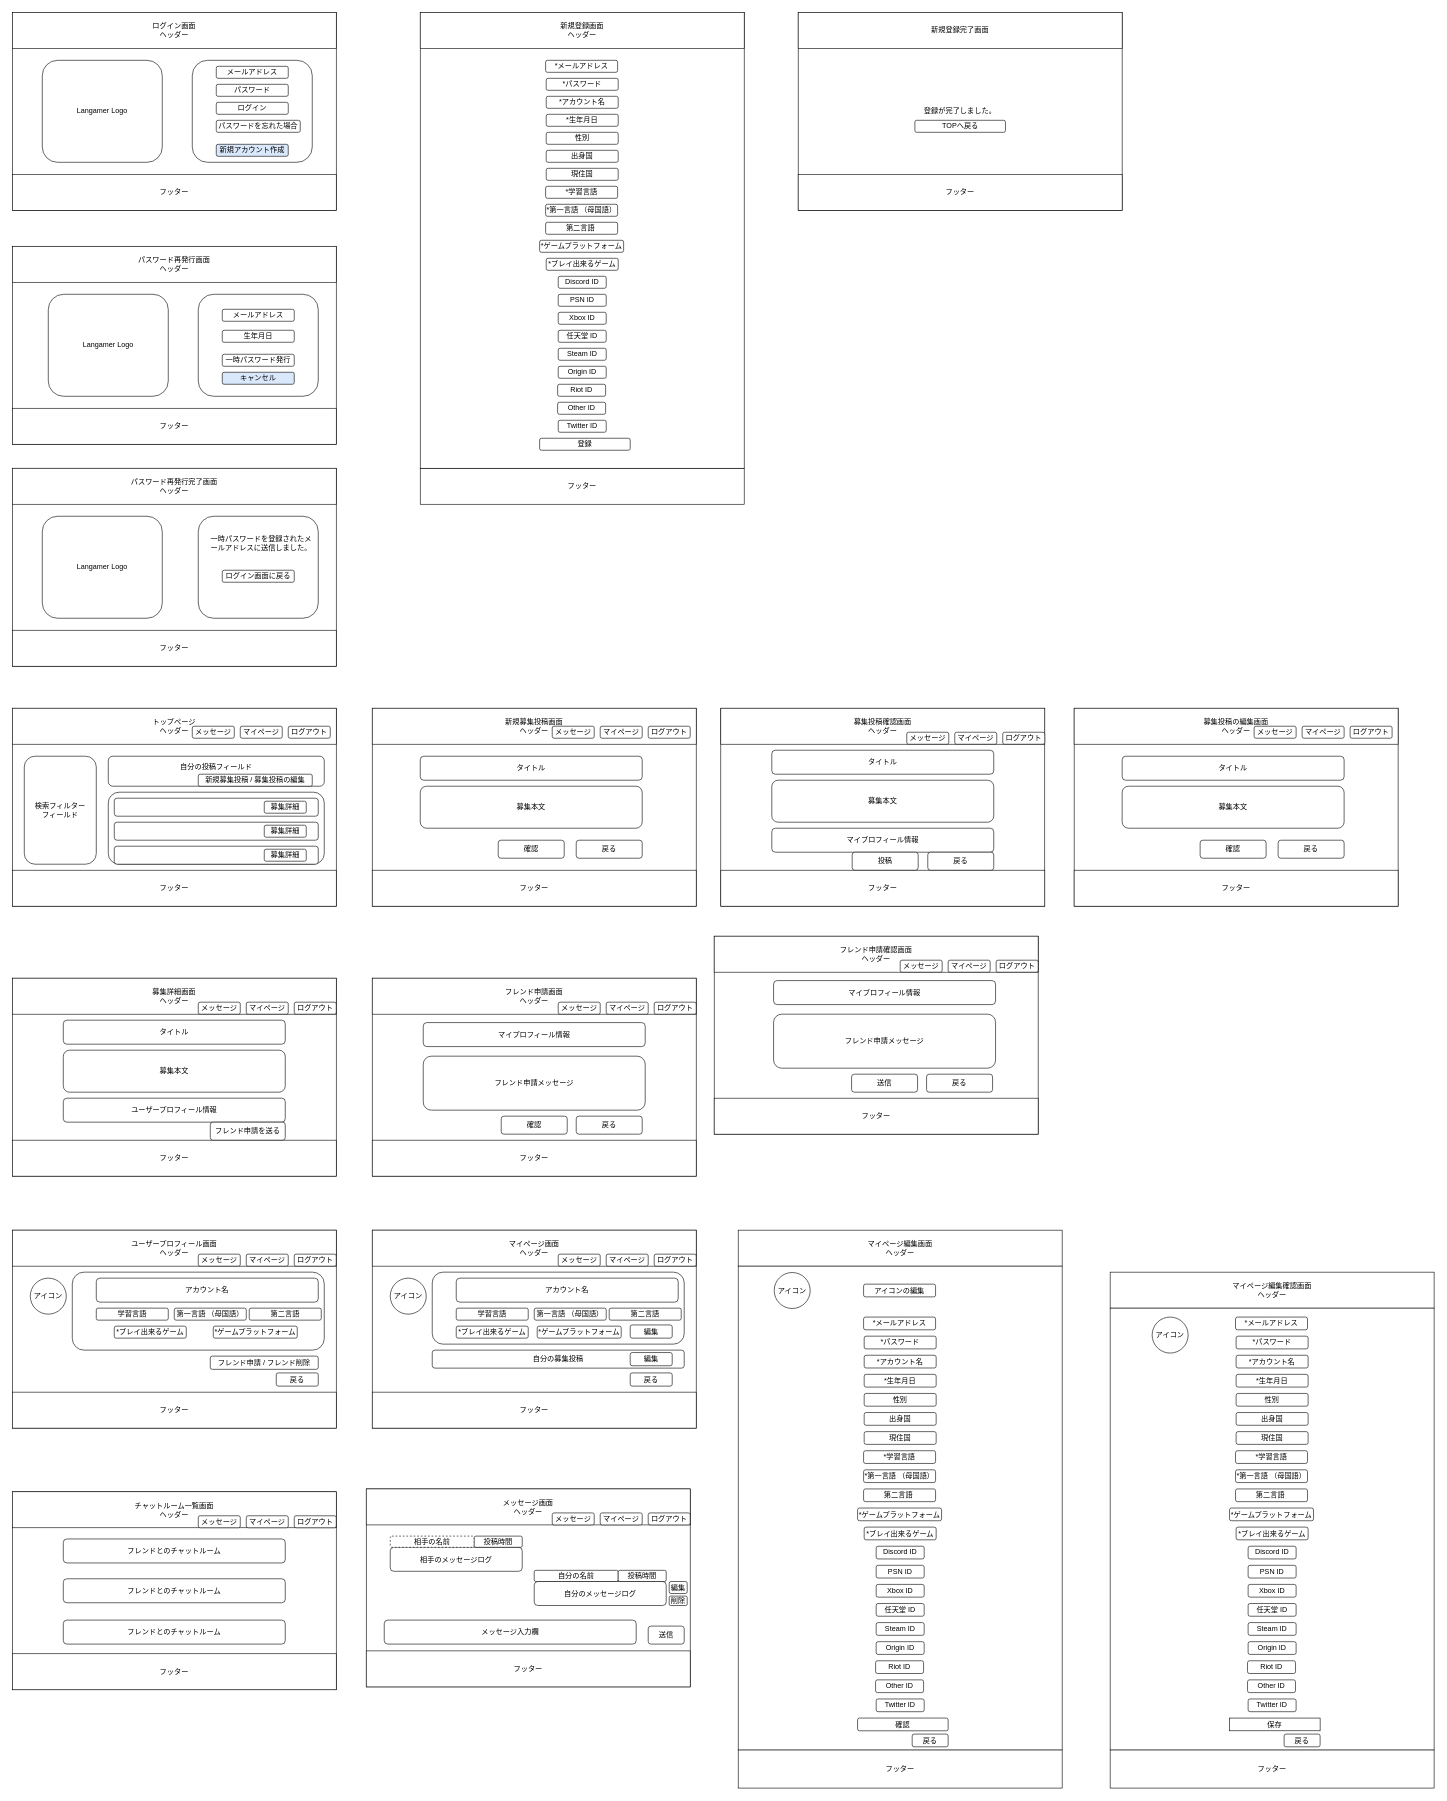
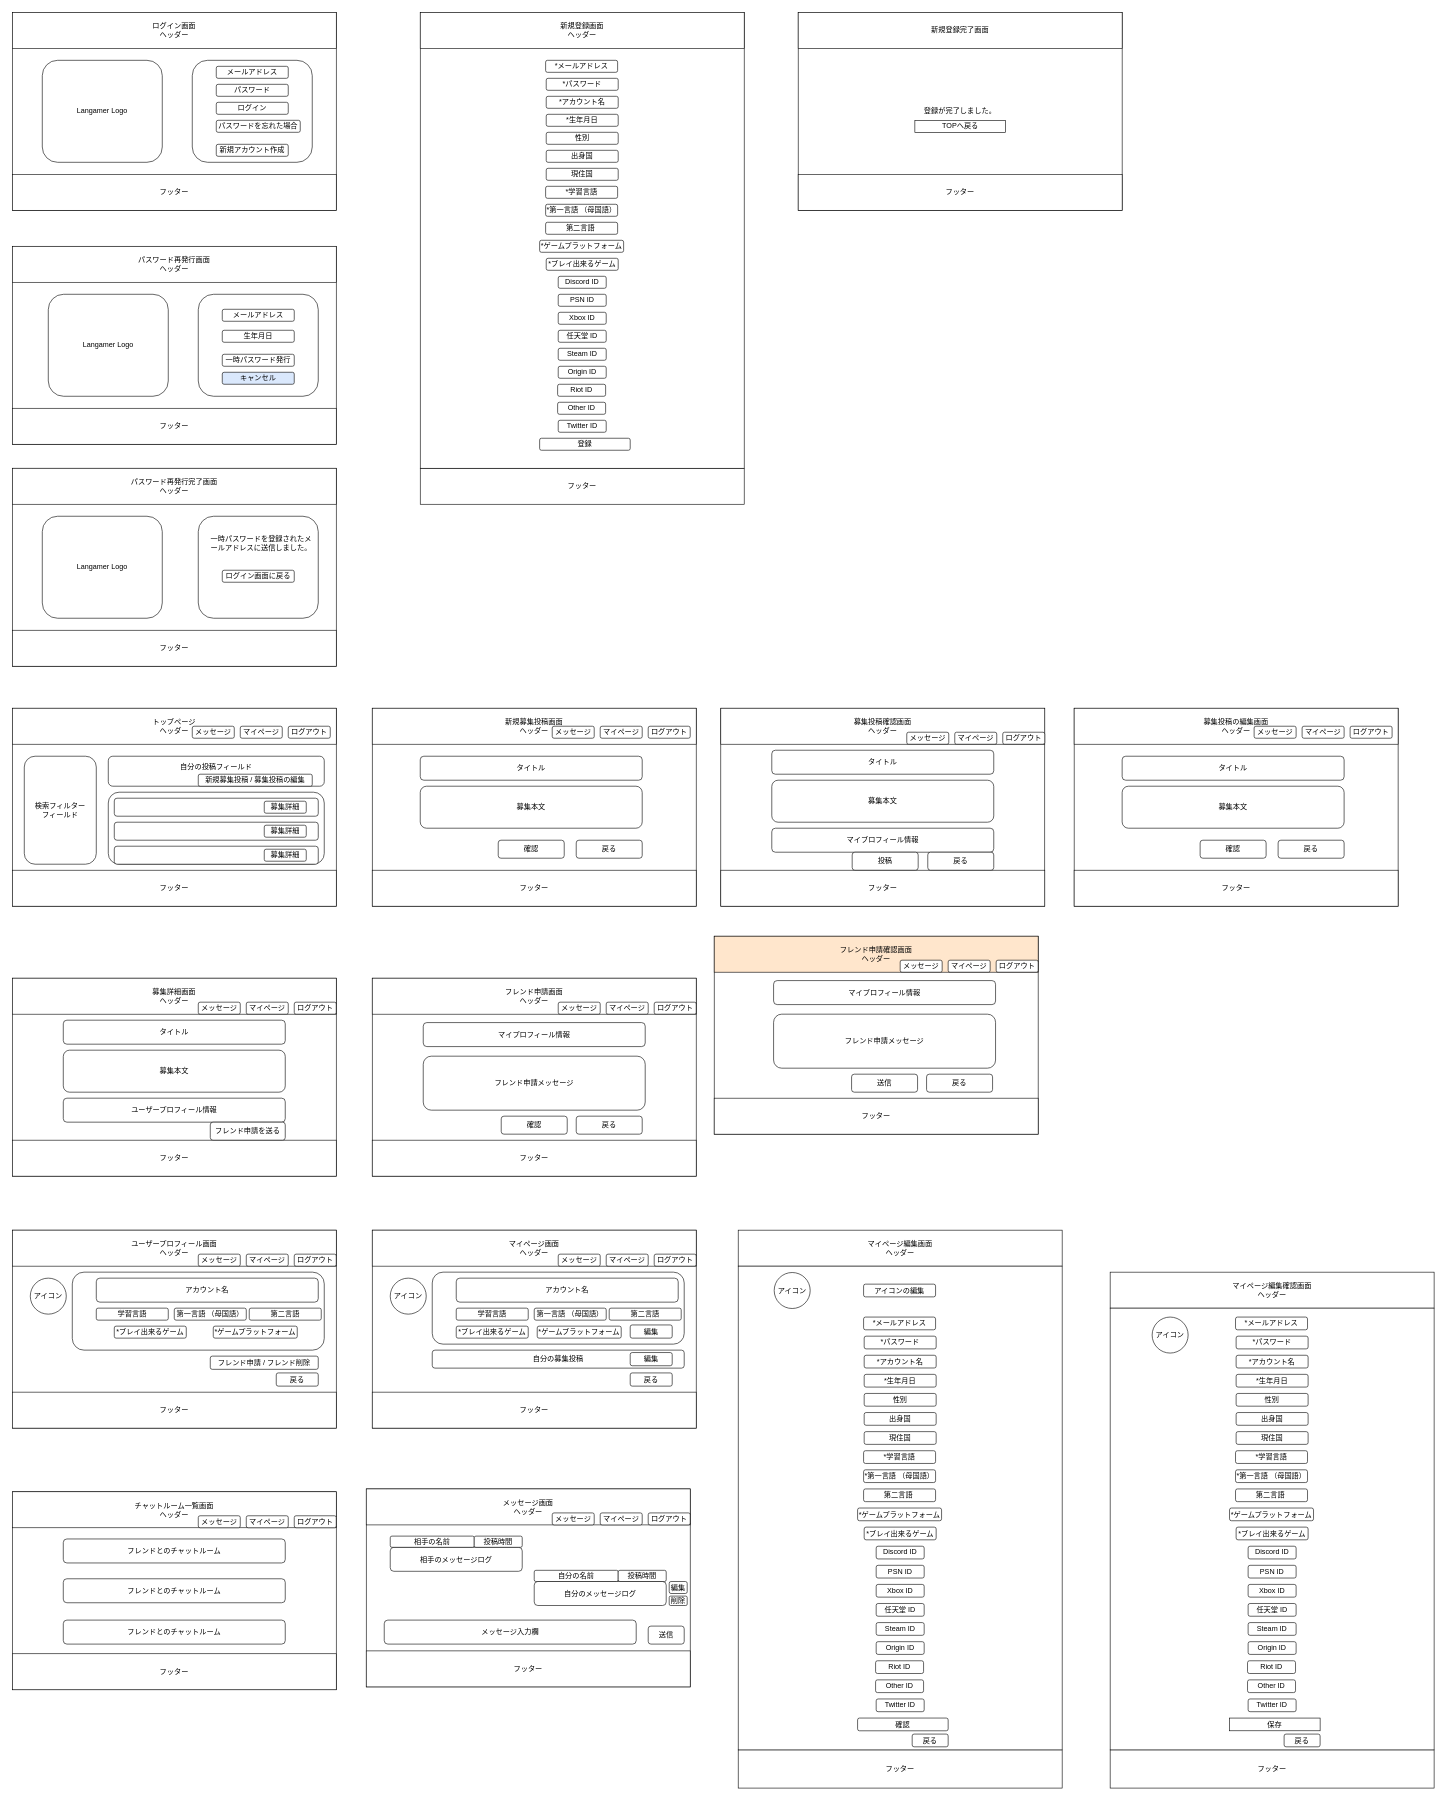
node "TOPへ戻る": shape rounded rectangle -> rectangle
node "新規アカウント作成": fillcolor #dae8fc -> #ffffff
node "フレンド申請確認画面 ヘッダー": fillcolor #ffffff -> #ffe6cc
node "相手の名前": style dashed -> solid
